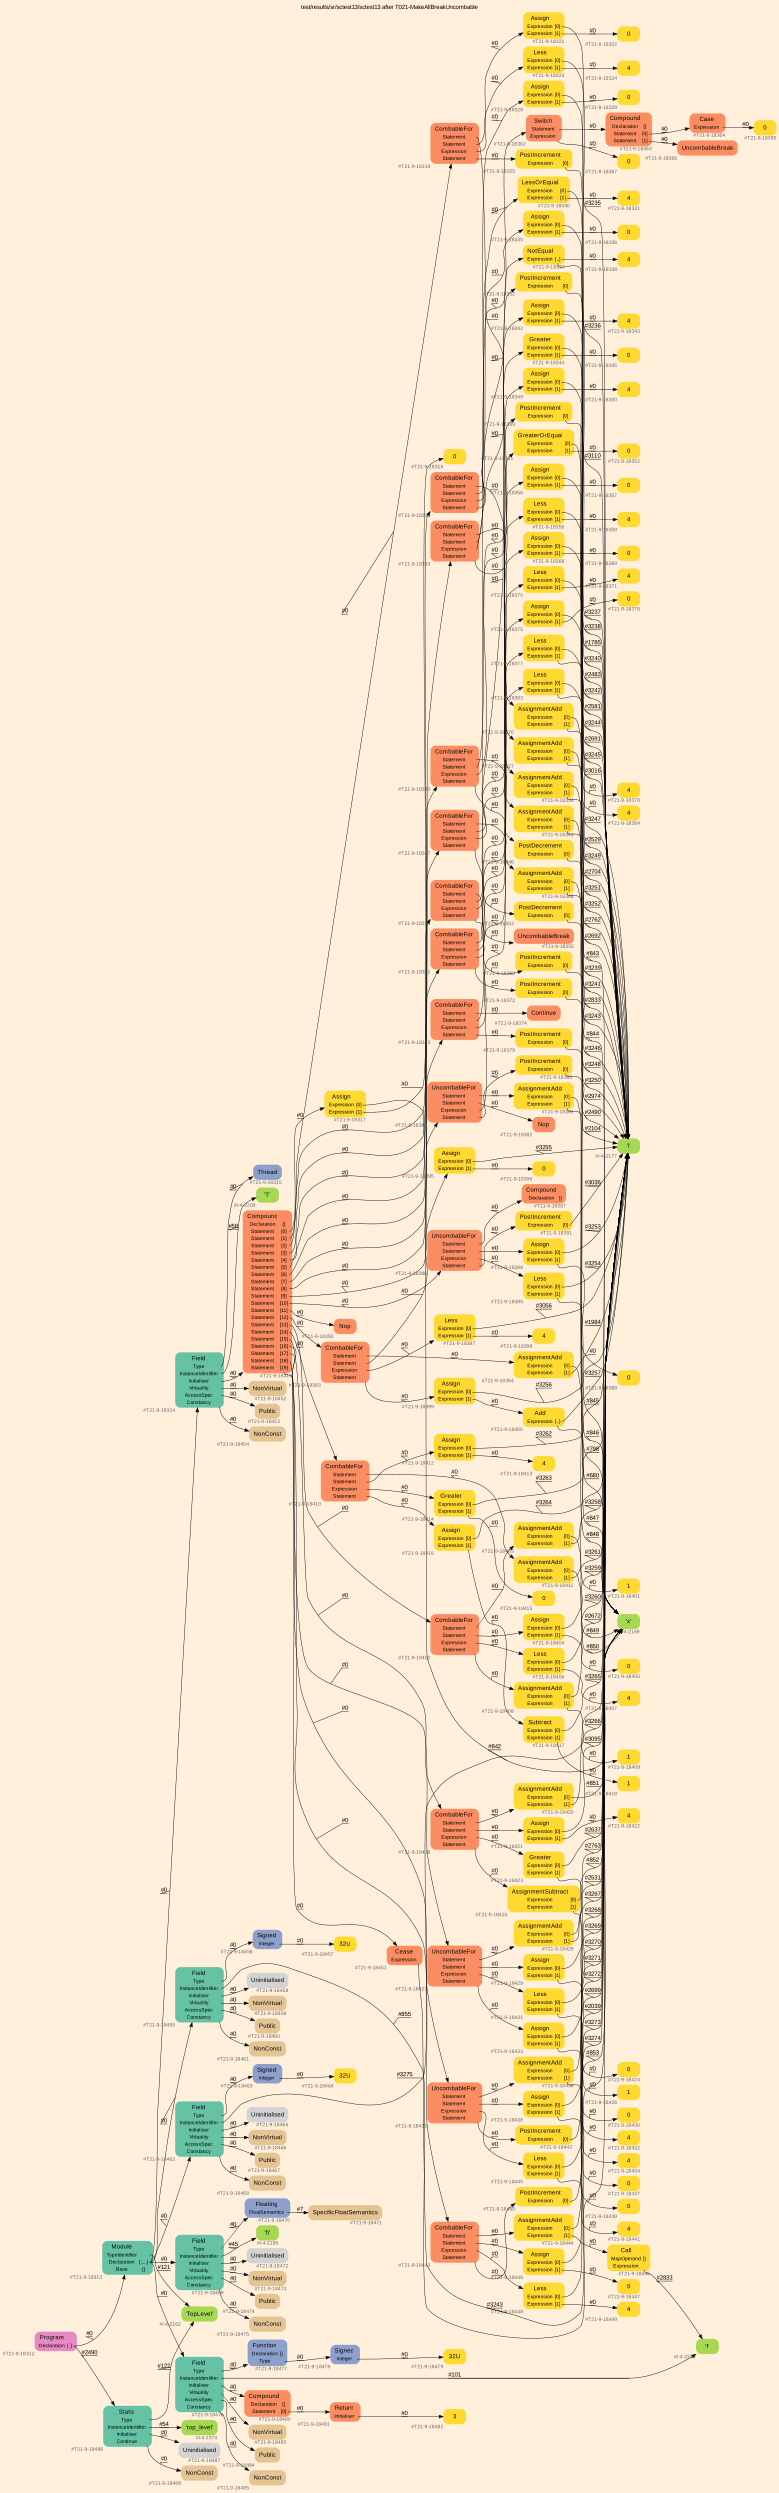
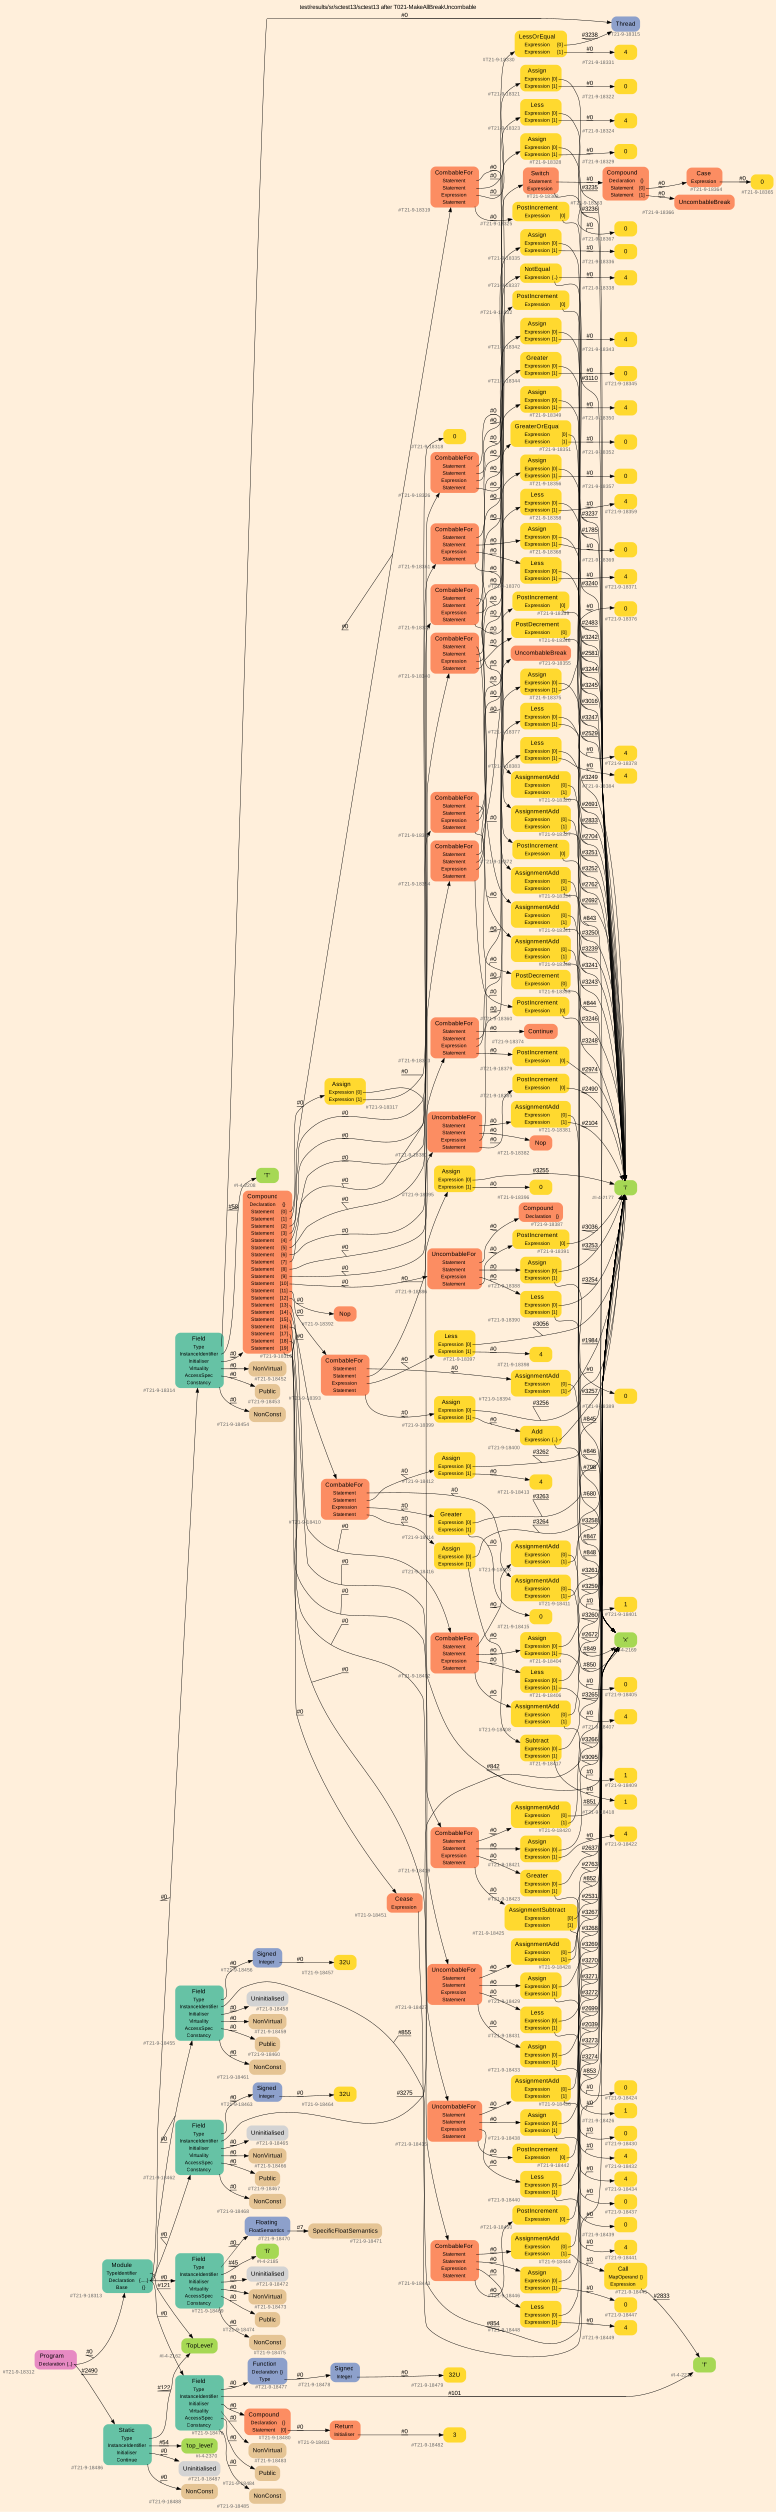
edge "LessOrEqual" -> "'i'": now "LessOrEqual" -> "Thread"
edge "Cease" -> "'x'": label "#3243" -> "#854"
